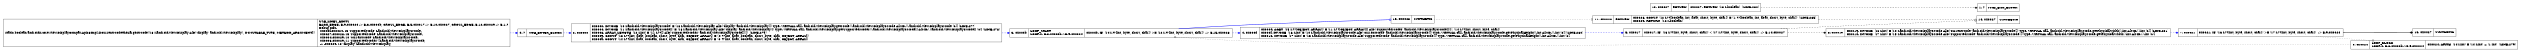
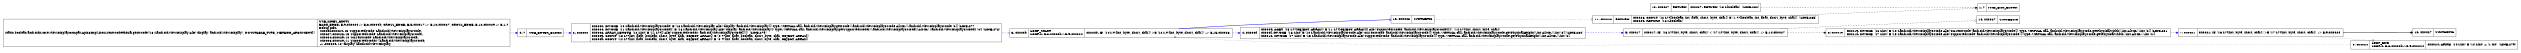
edge "11: 0x0028" -> "14: 0x0027": now "11: 0x0028" -> "1: ?"
edge "2: 0x0000" -> "3: 0x000b": arrowhead diamond -> odot
node "9: 0x0024": text "LOOP_BLOCK" -> "LOOP_END"
